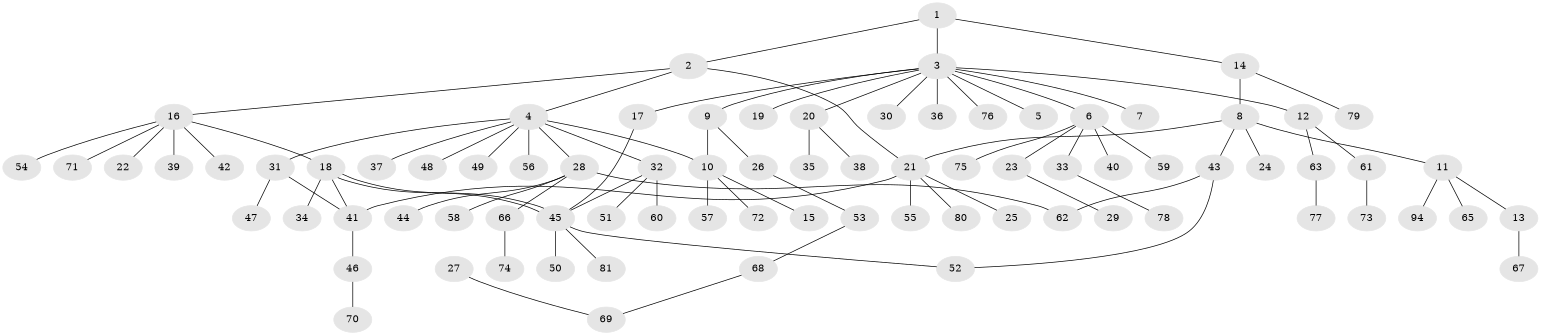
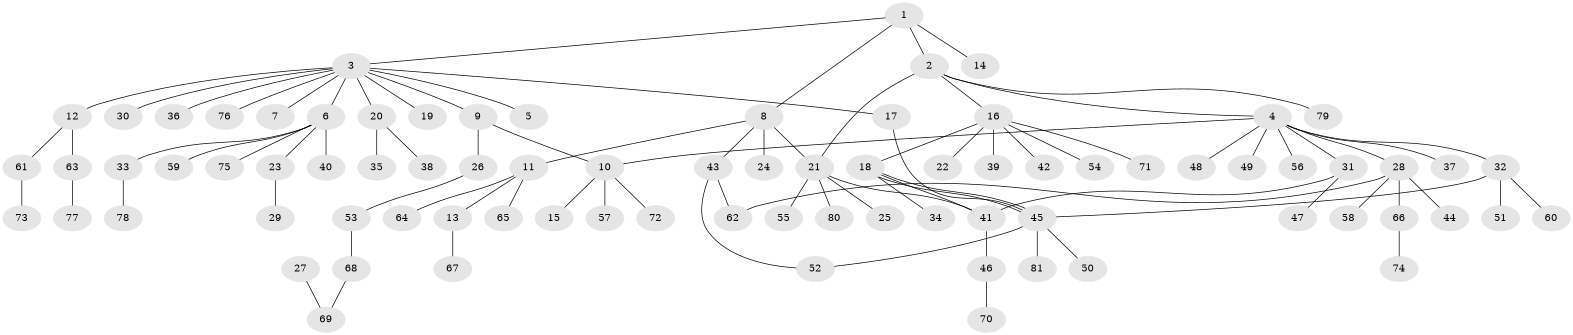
edge "14" -- "79": now "2" -- "79"
edge "14" -- "8": now "1" -- "8"
node "94": label "94" -> "64"
